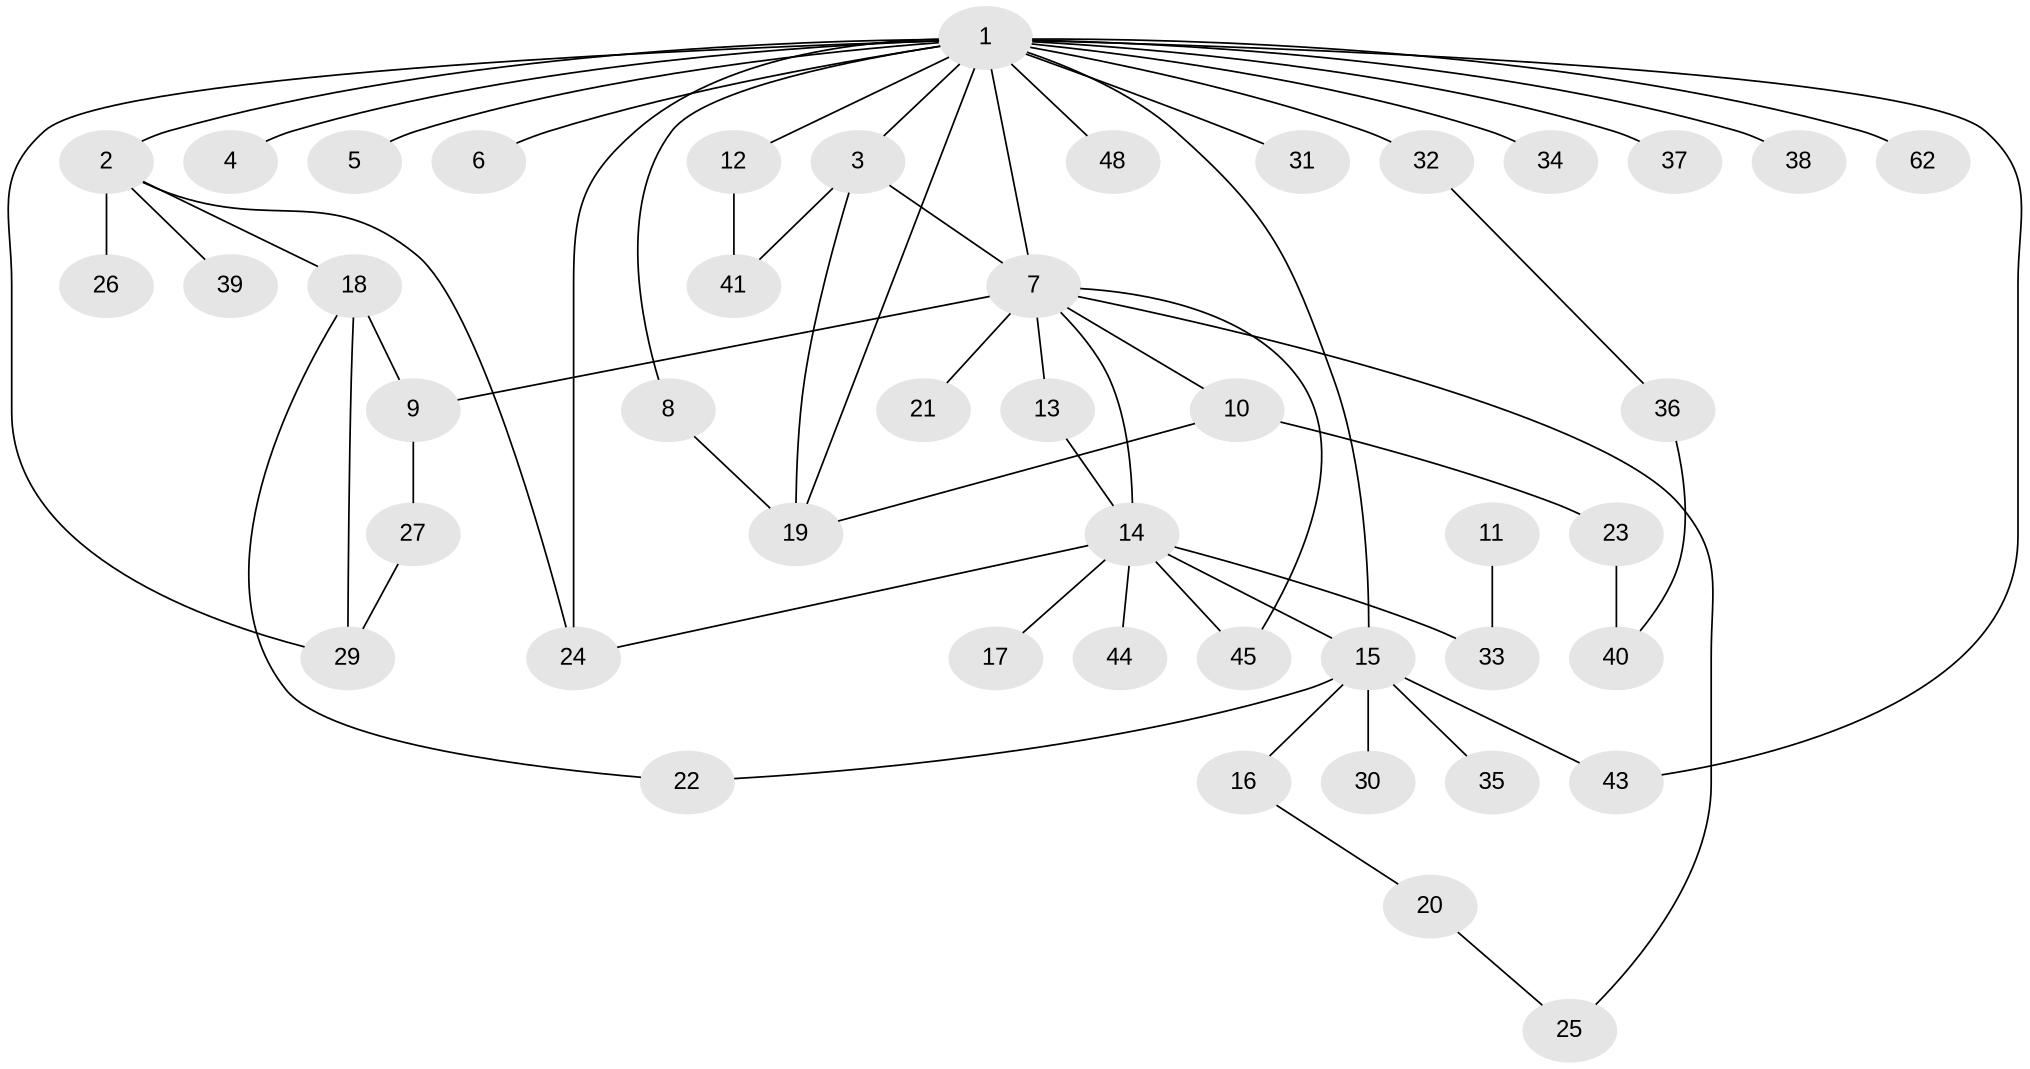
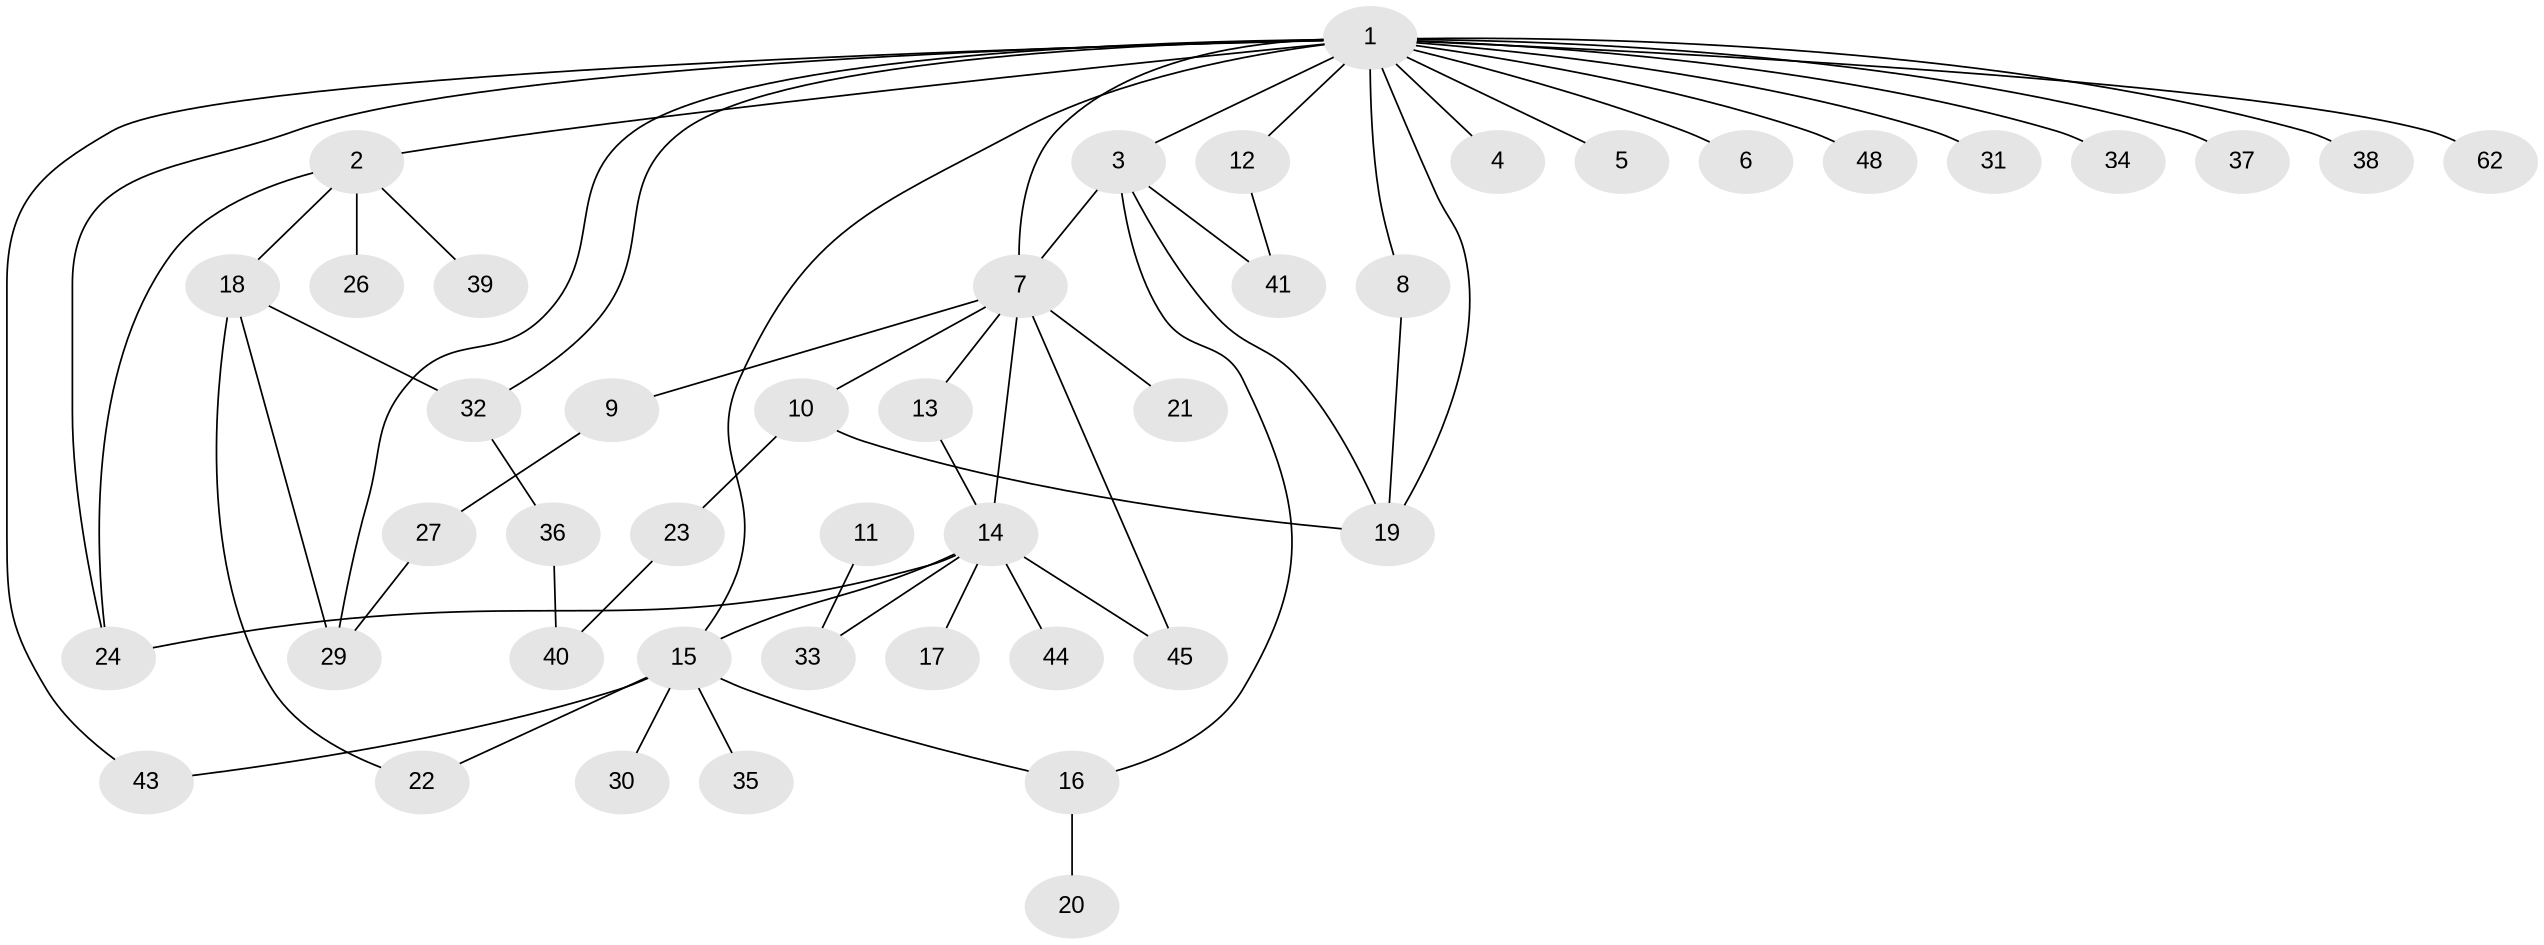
edge "18" -- "9": now "18" -- "32"
edge "3" -- "16": added
node "25": removed
